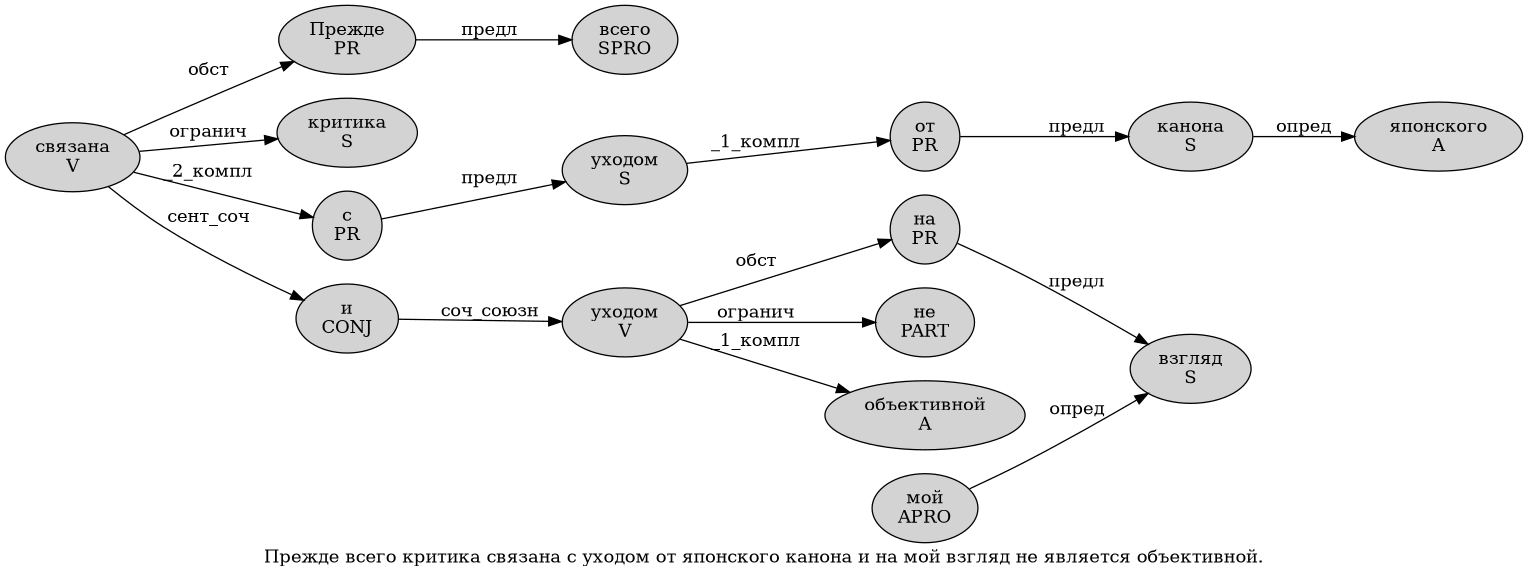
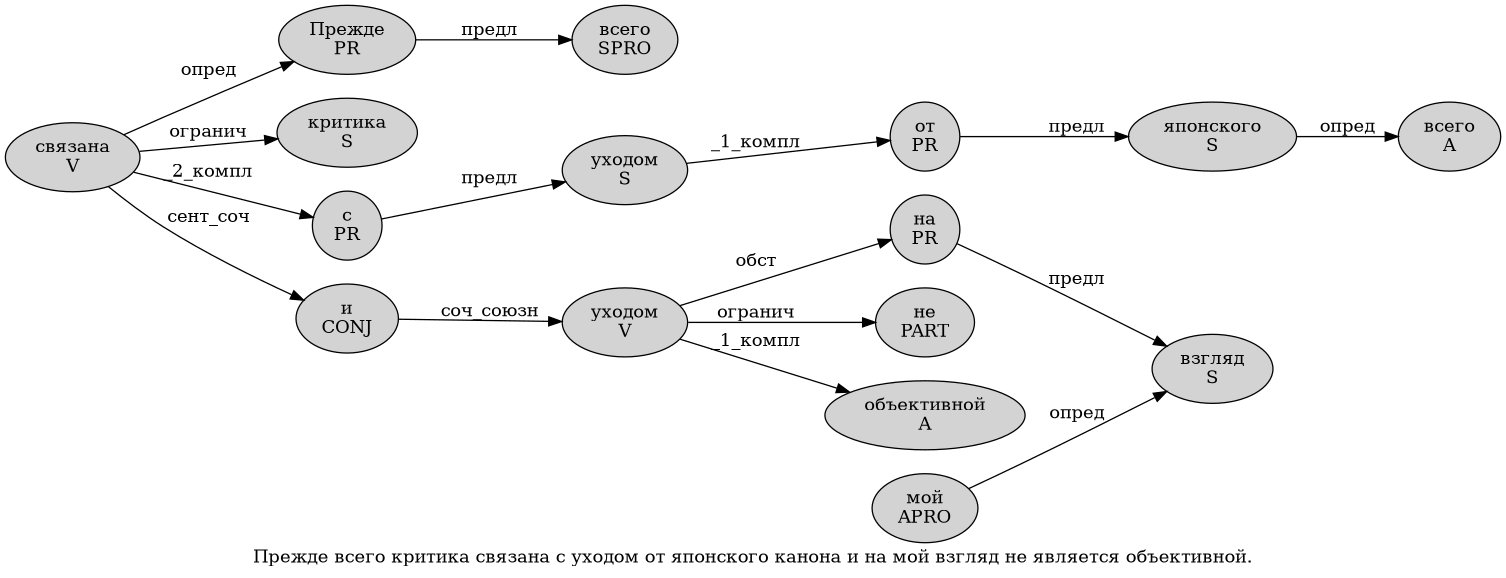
edge "связана V" -> "Прежде PR": label "обст" -> "опред"
node "канона S": label "канона S" -> "японского S"
node "японского A": label "японского A" -> "всего A"
